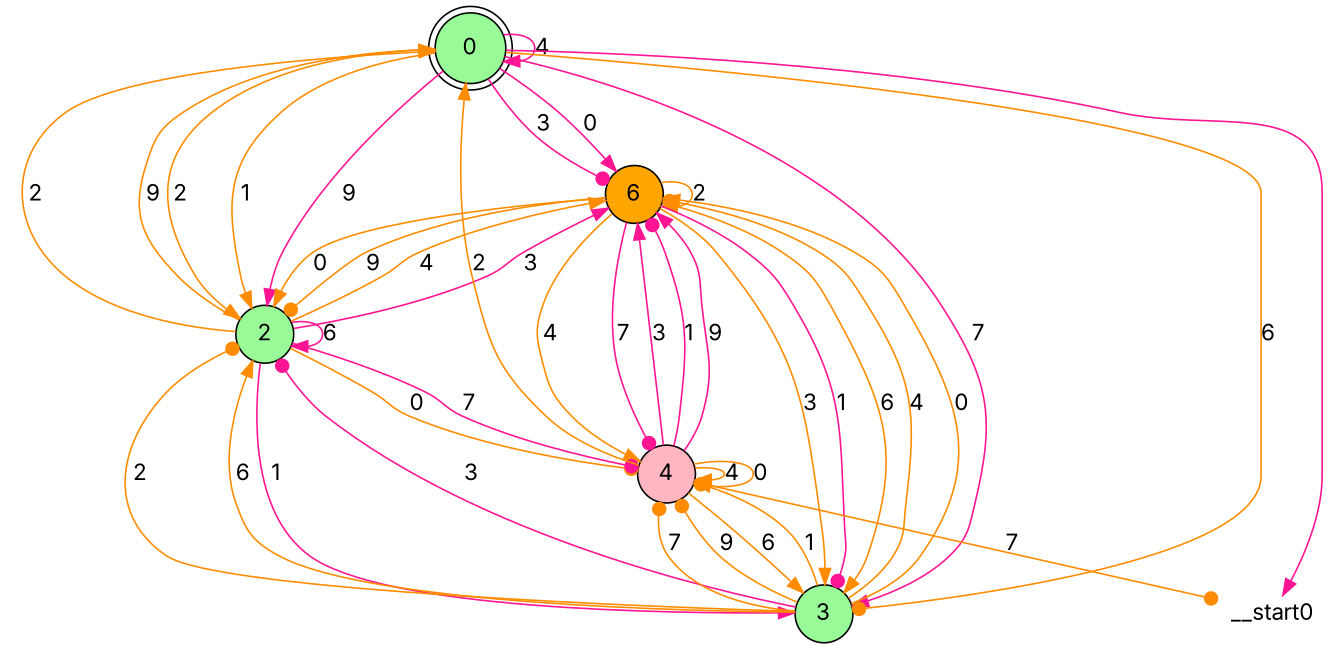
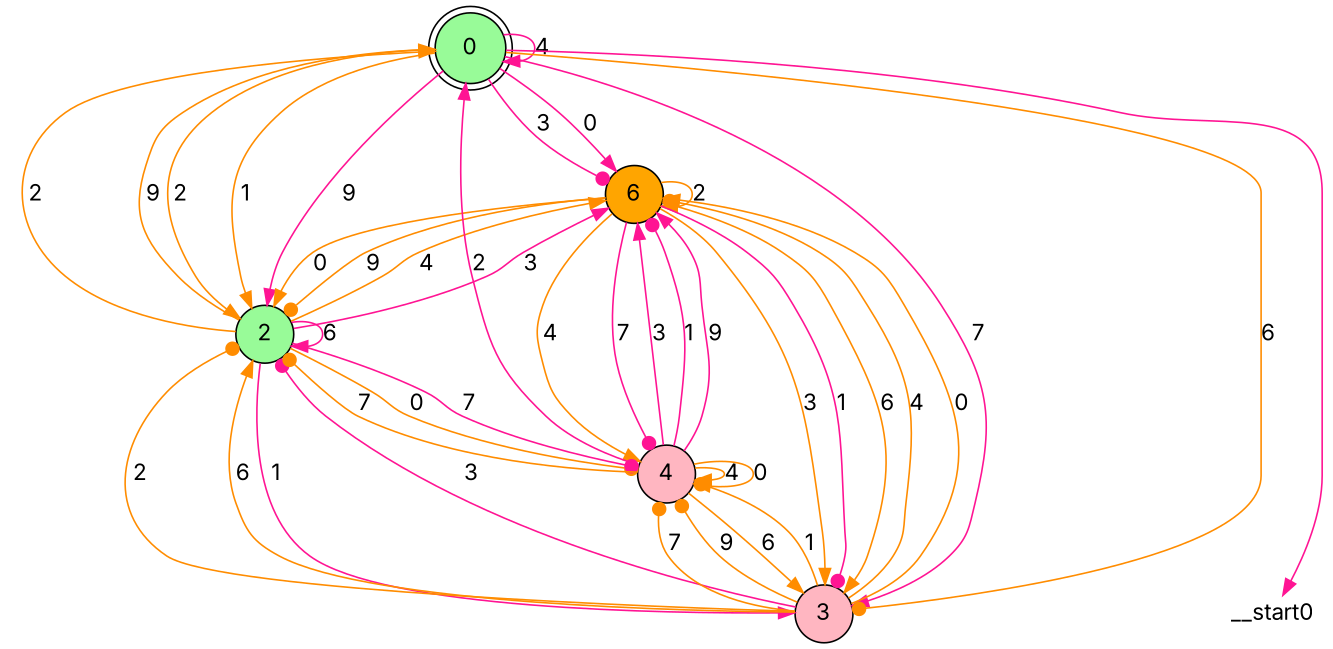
edge "4" -> "0": color darkorange -> deeppink
edge "4" -> "__start0": now "4" -> "2"
node "3": fillcolor palegreen -> lightpink
